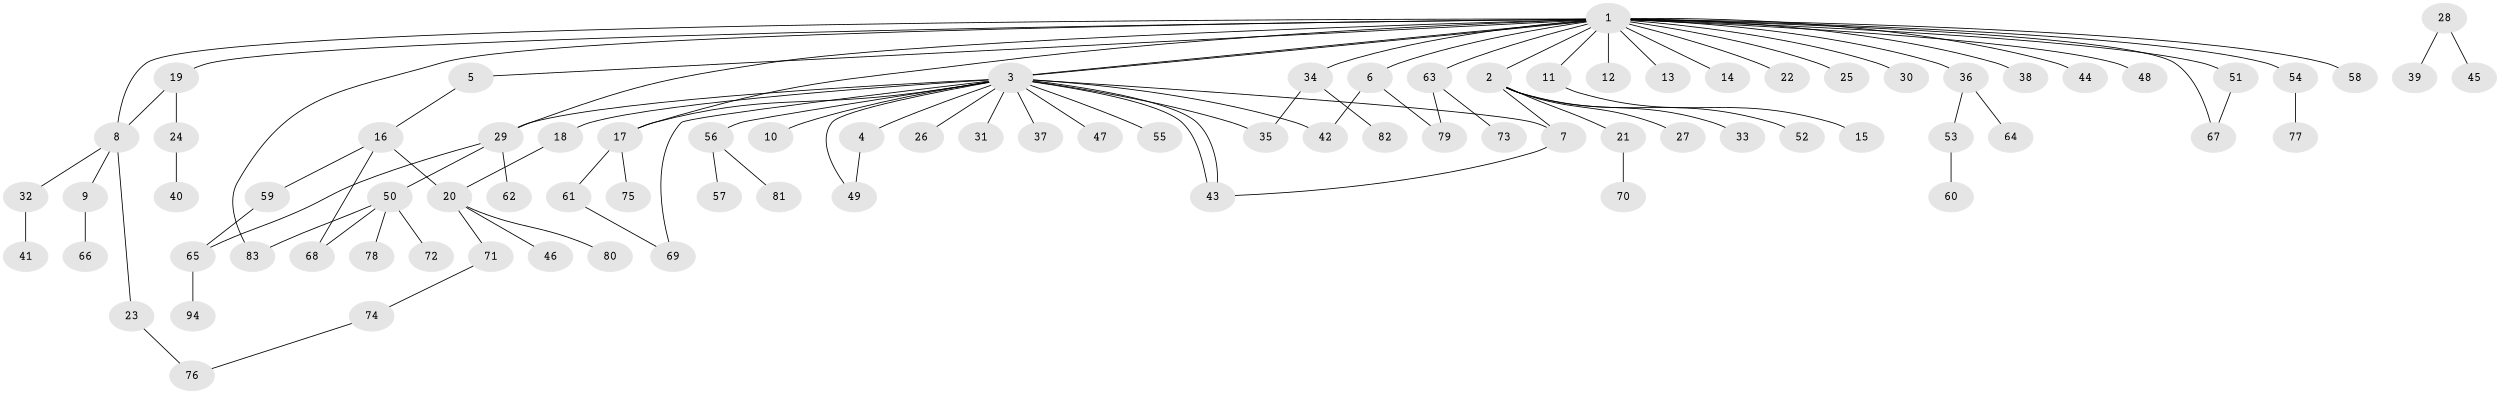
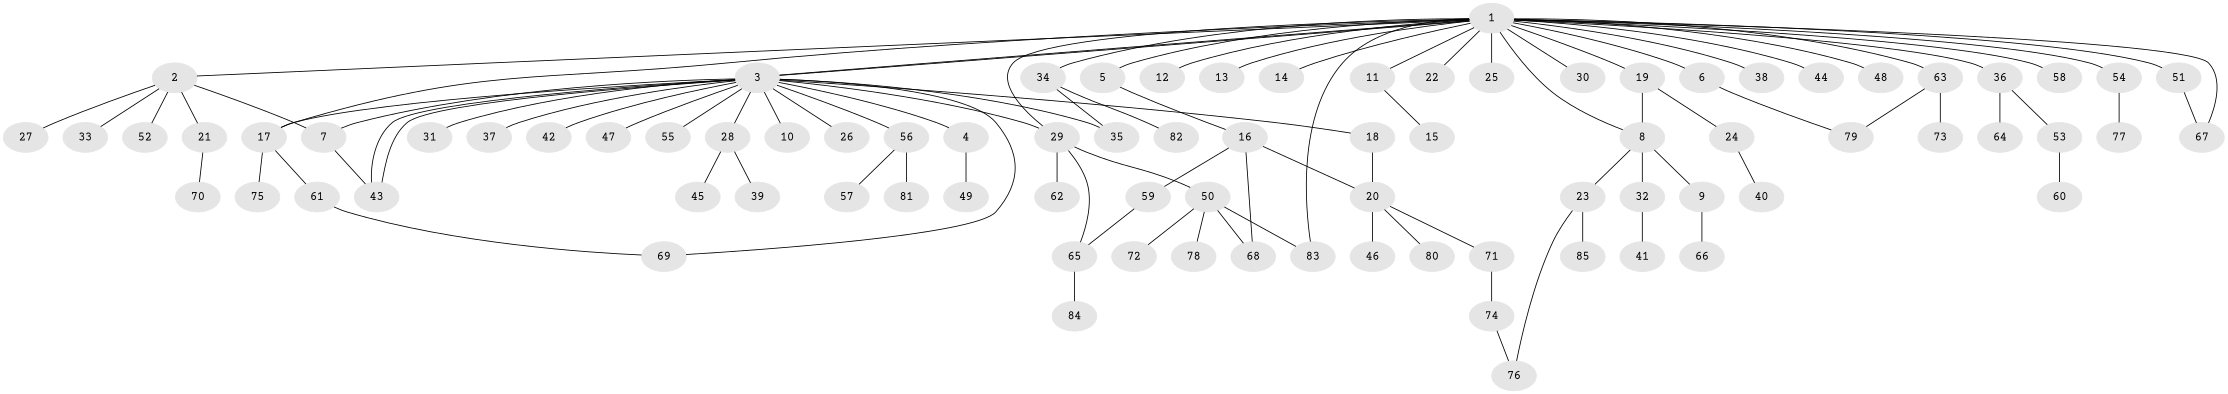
edge "6" -- "42": removed
edge "3" -- "49": now "3" -- "28"
node "85": added
node "94": label "94" -> "84"
